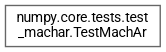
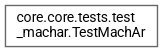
node "numpy.core.tests.test _machar.TestMachAr": label "numpy.core.tests.test _machar.TestMachAr" -> "core.core.tests.test _machar.TestMachAr"
